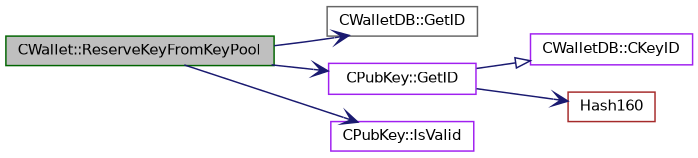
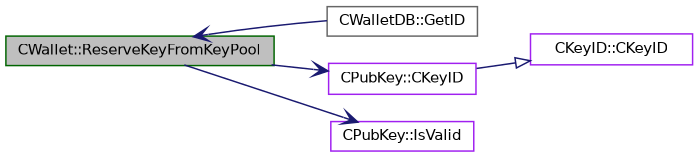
edge "CWallet::ReserveKeyFromKeyPool" -> "CWalletDB::GetID": reversed
node "CWalletDB::CKeyID": label "CWalletDB::CKeyID" -> "CKeyID::CKeyID"
node "CPubKey::GetID": label "CPubKey::GetID" -> "CPubKey::CKeyID"
node "Hash160": removed
